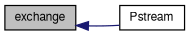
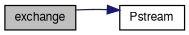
edge "Pstream" -> "exchange": reversed
